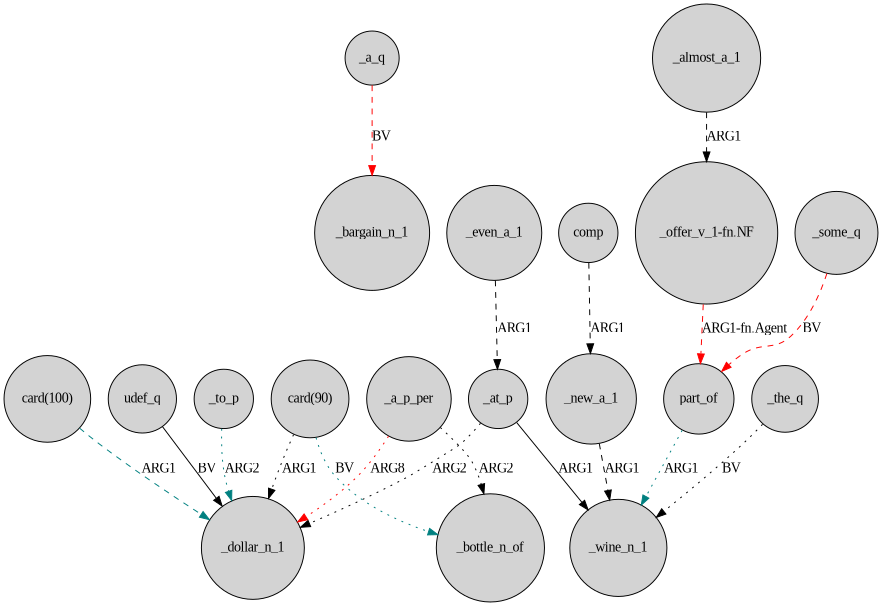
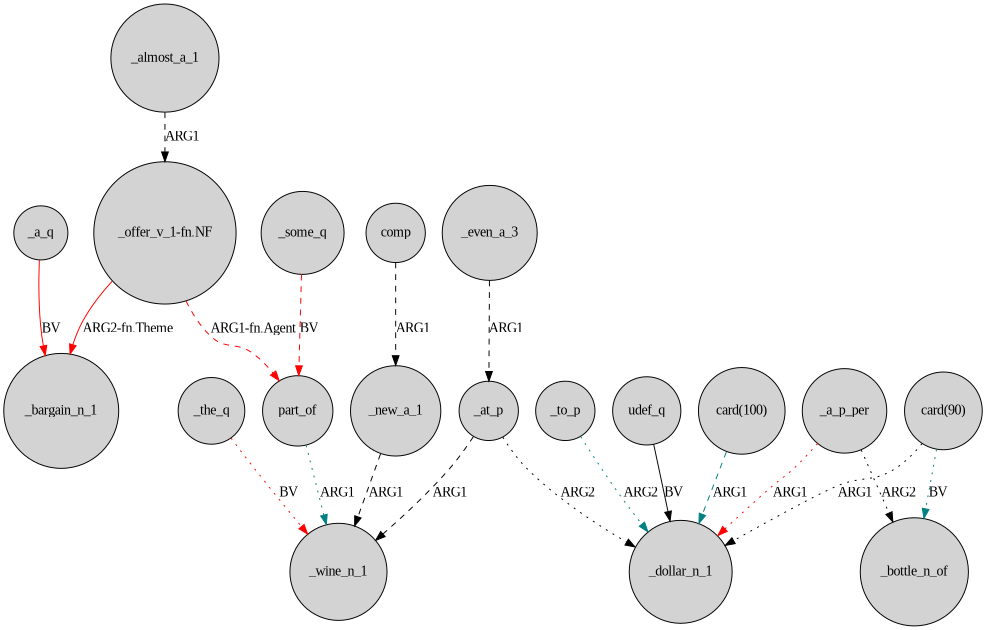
edge "_a_q" -> "_bargain_n_1": style dashed -> solid
node "_even_a_1": label "_even_a_1" -> "_even_a_3"
edge "_offer_v_1-fn.NF" -> "_bargain_n_1": added, label "ARG2-fn.Theme"
edge "_at_p" -> "_wine_n_1": style solid -> dashed
edge "_a_p_per" -> "_dollar_n_1": label "ARG8" -> "ARG1"
edge "_the_q" -> "_wine_n_1": color black -> red
